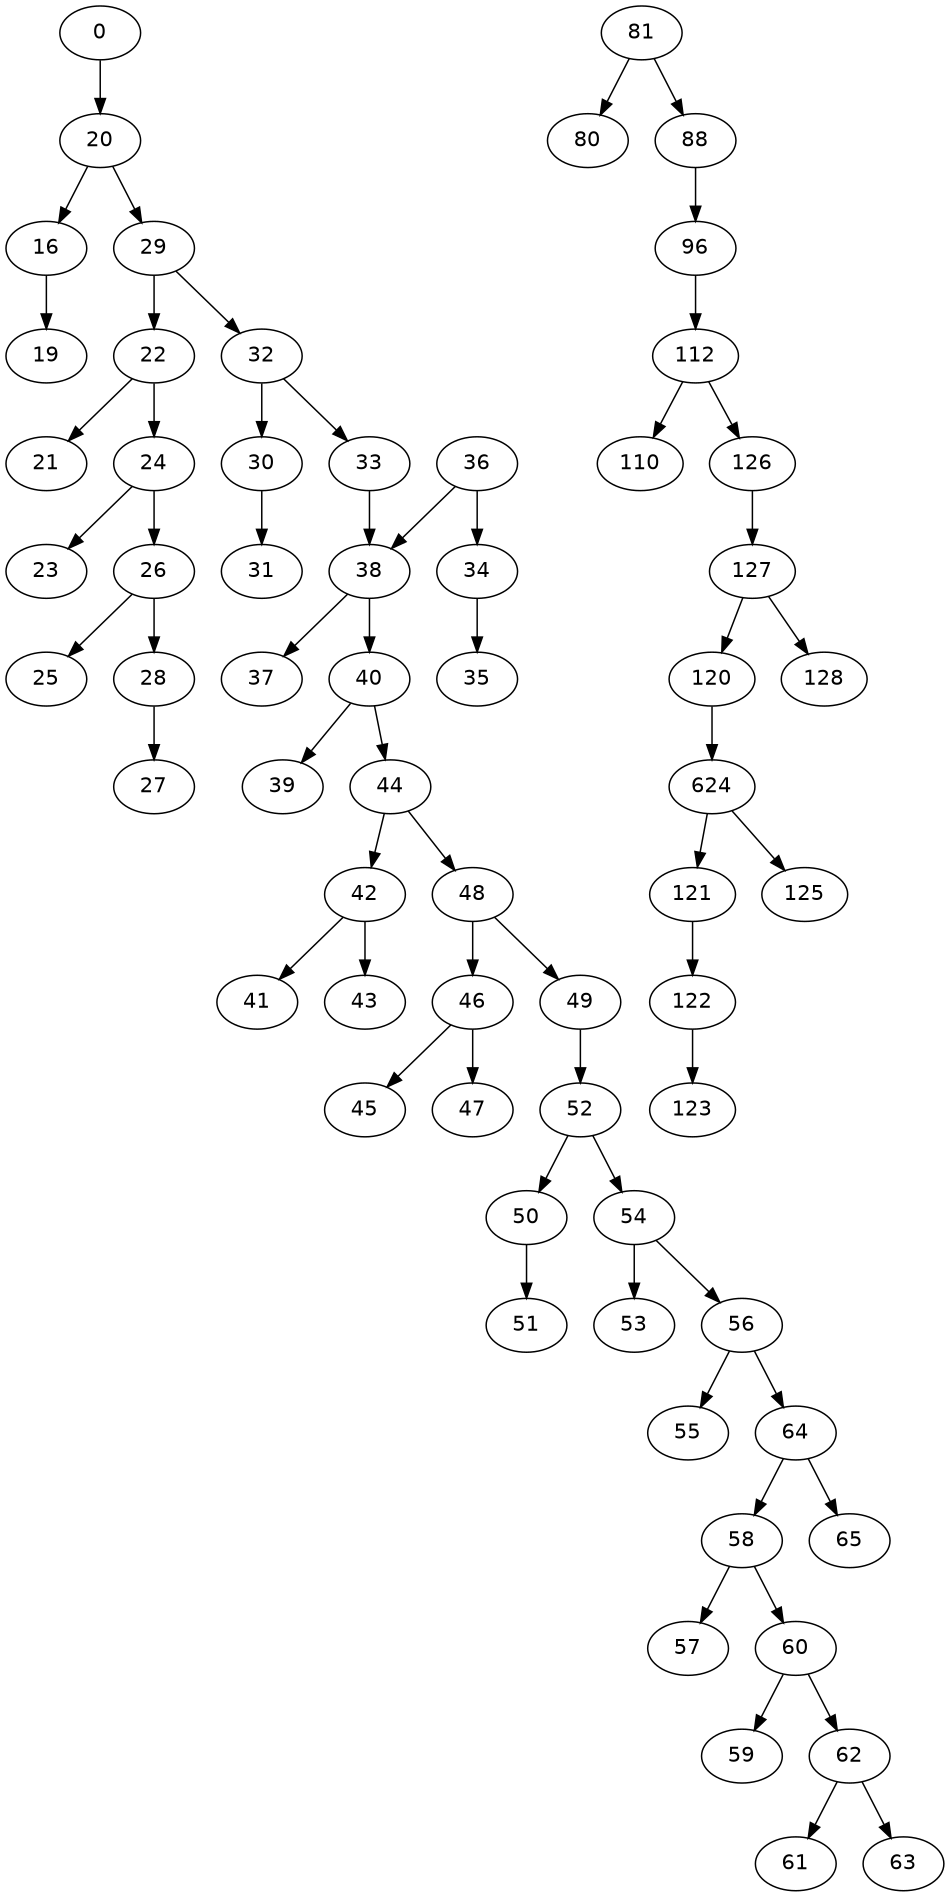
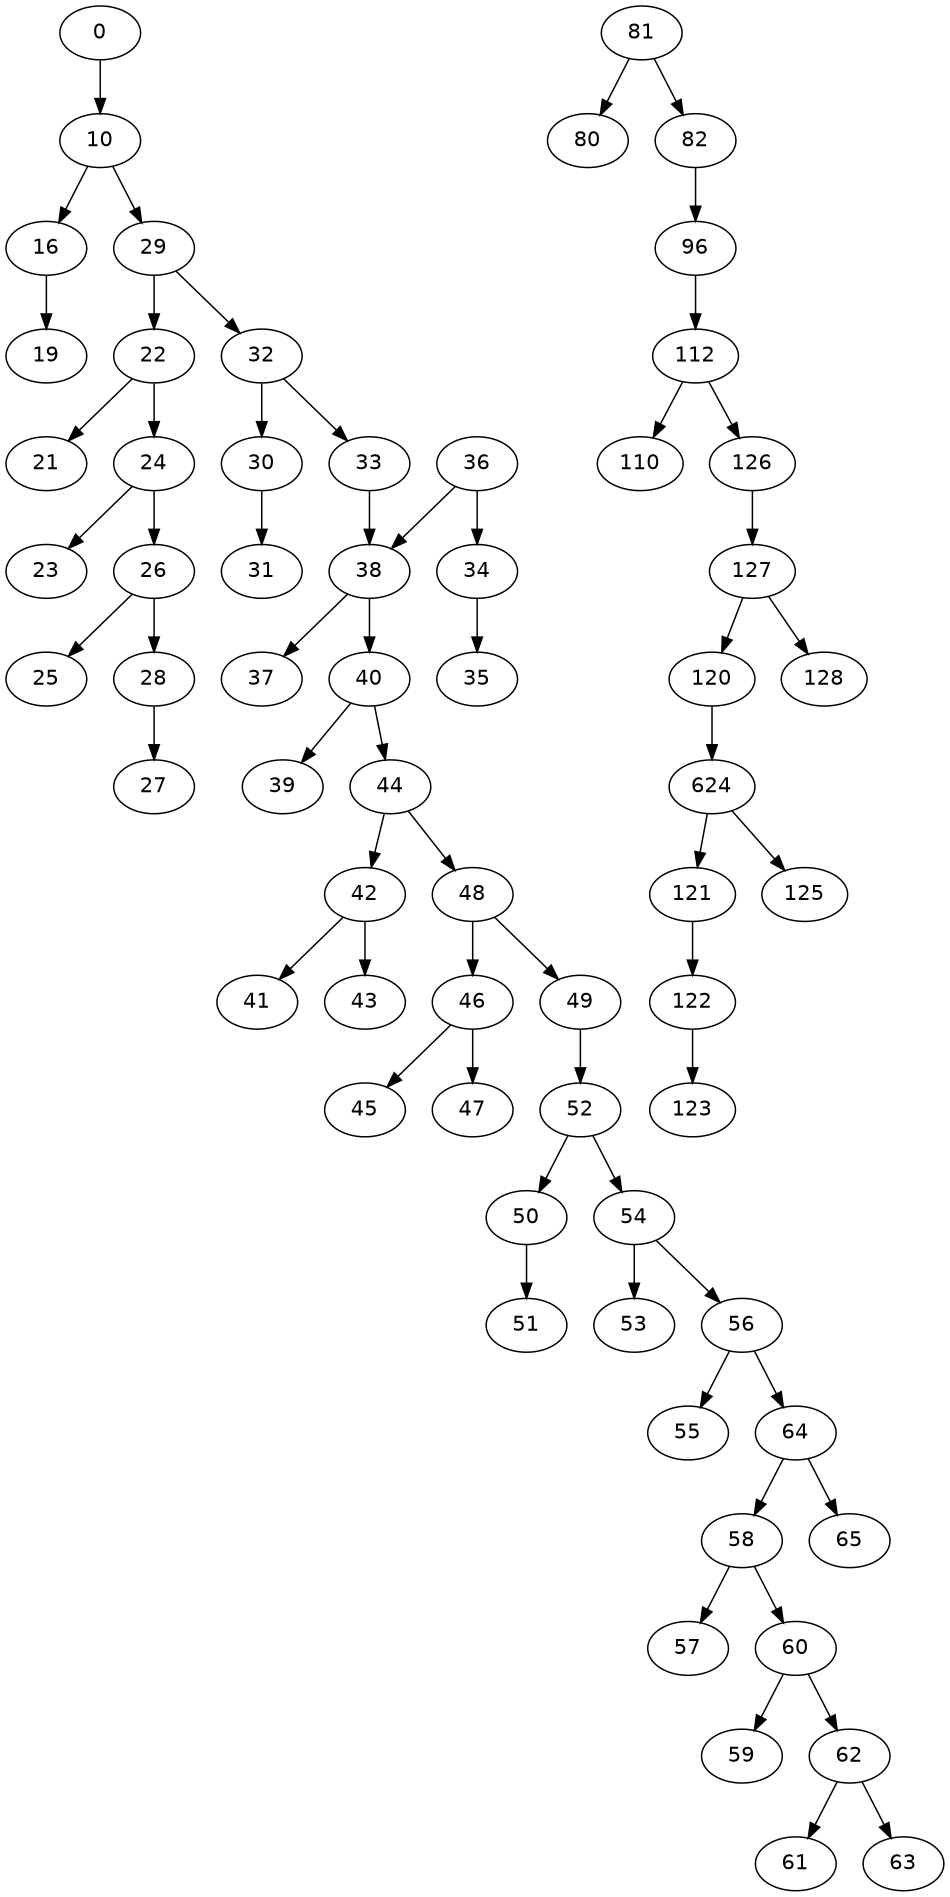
node "20": label "20" -> "10"
node "88": label "88" -> "82"
